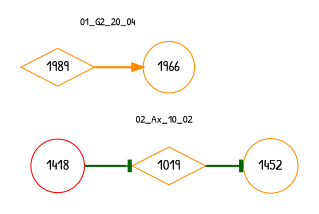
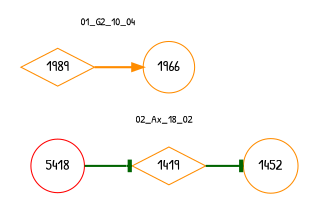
cluster "01_G2_20_04": label "01_G2_20_04" -> "01_G2_10_04"
cluster "02_Ax_10_02": label "02_Ax_10_02" -> "02_Ax_18_02"
node "1418": label "1418" -> "5418"
node "1019": label "1019" -> "1419"
